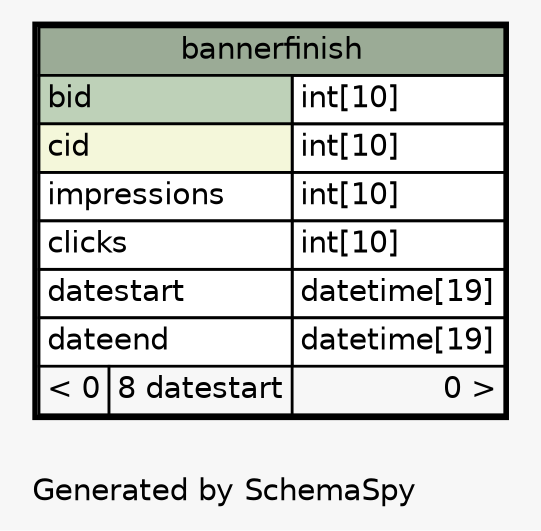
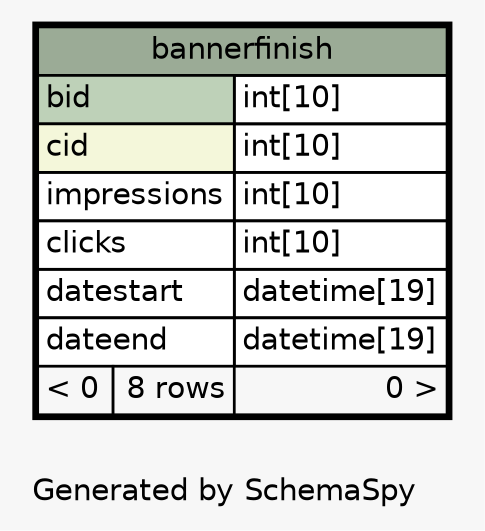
node "bannerfinish": text "8 datestart" -> "8 rows"
